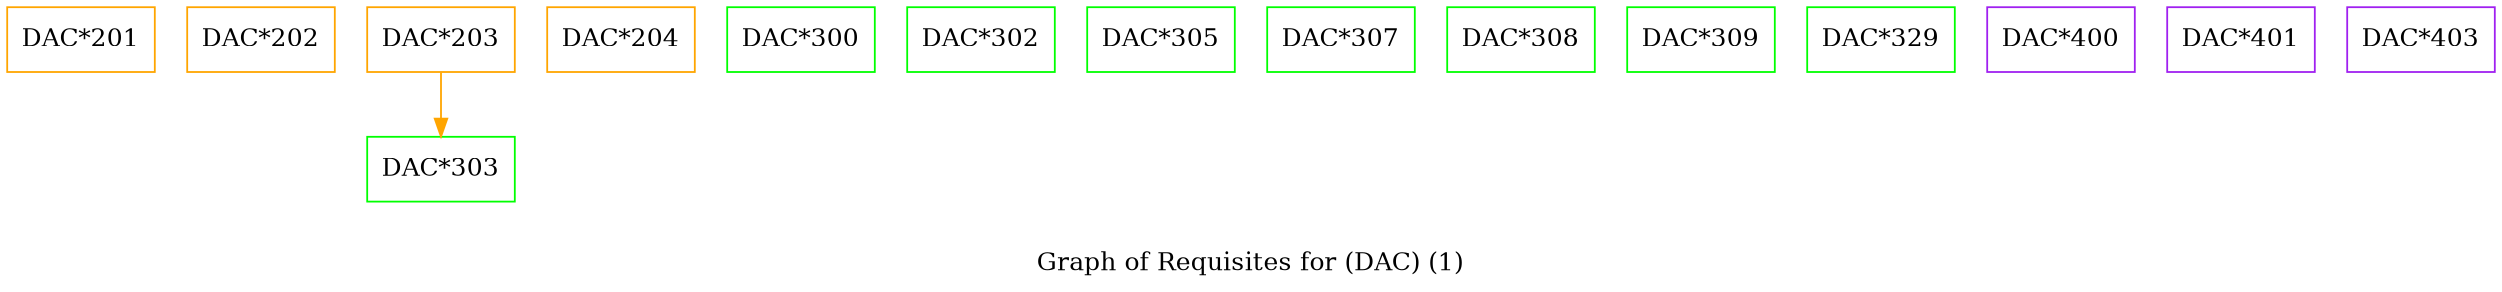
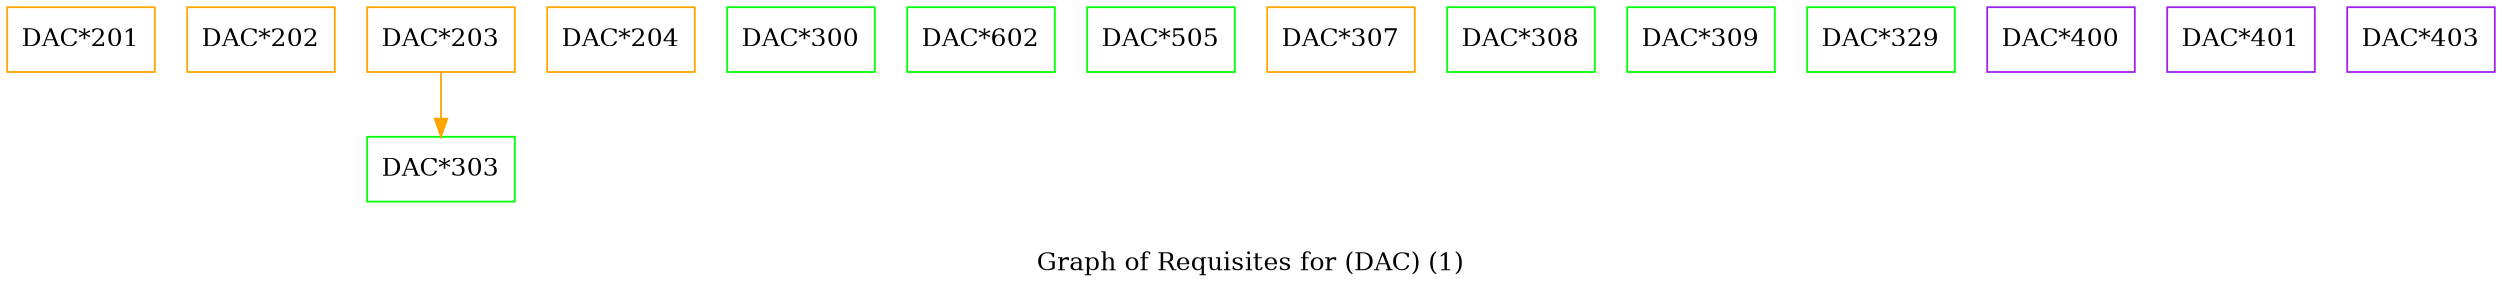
node "DAC*302": label "DAC*302" -> "DAC*602"
node "DAC*305": label "DAC*305" -> "DAC*505"
node "DAC*307": color green -> orange
